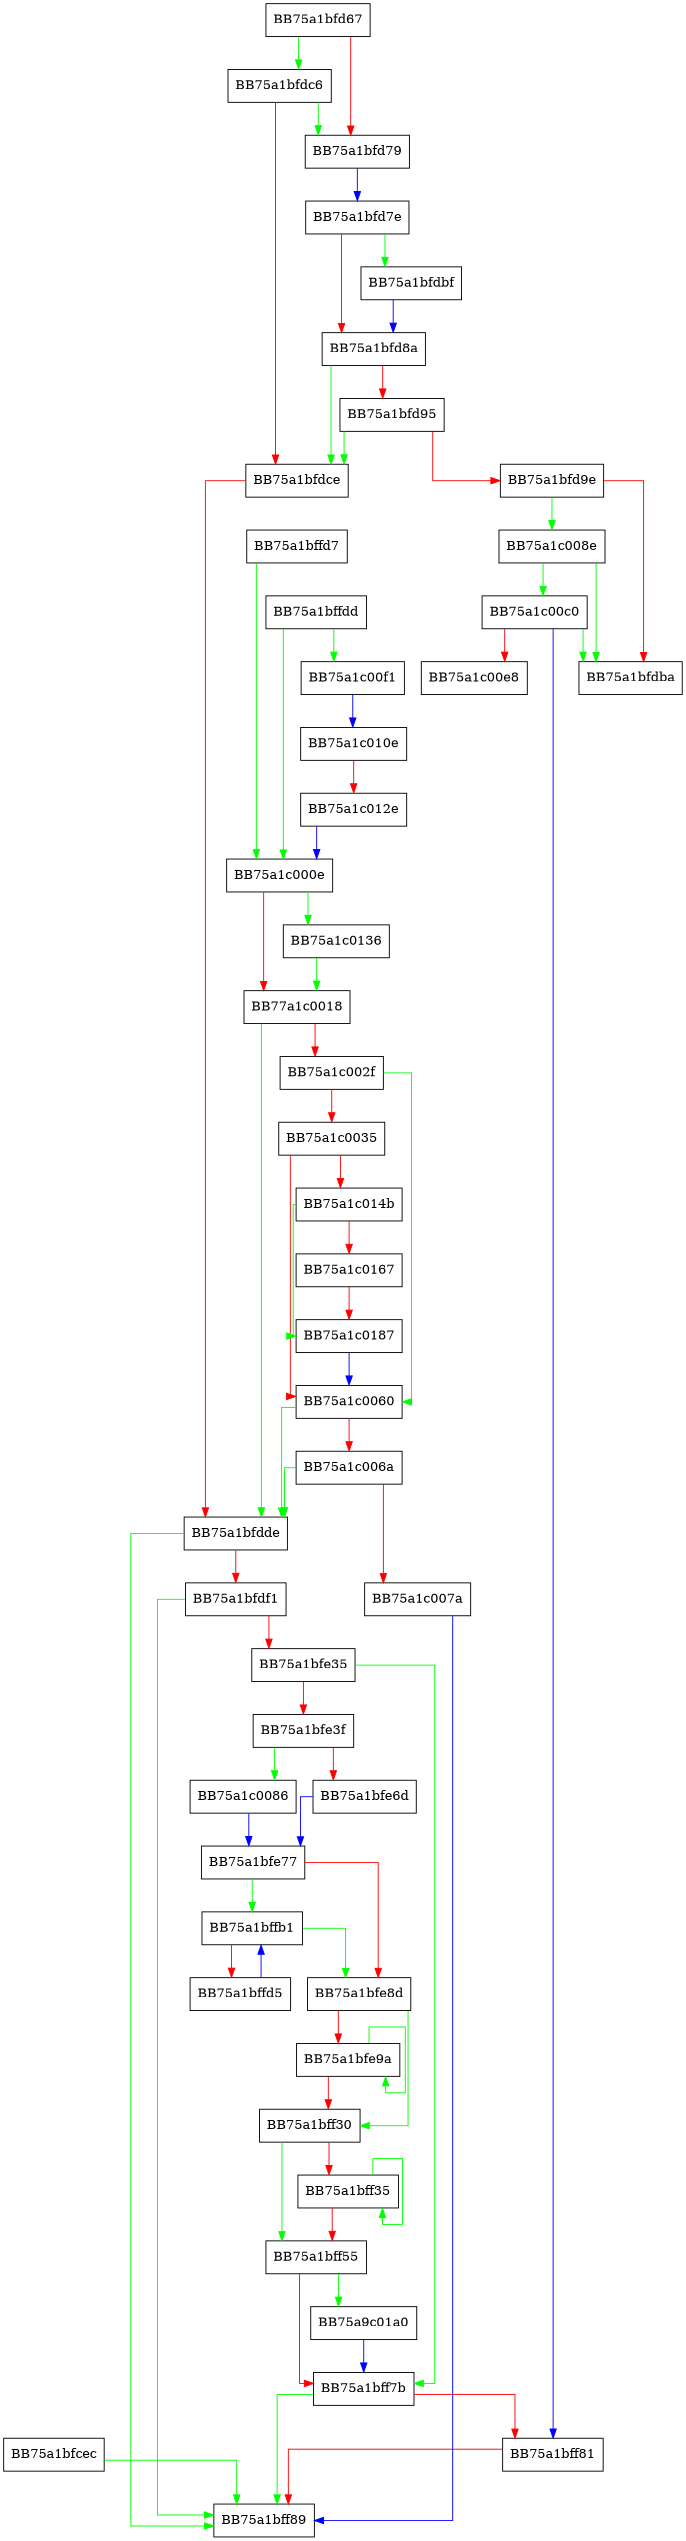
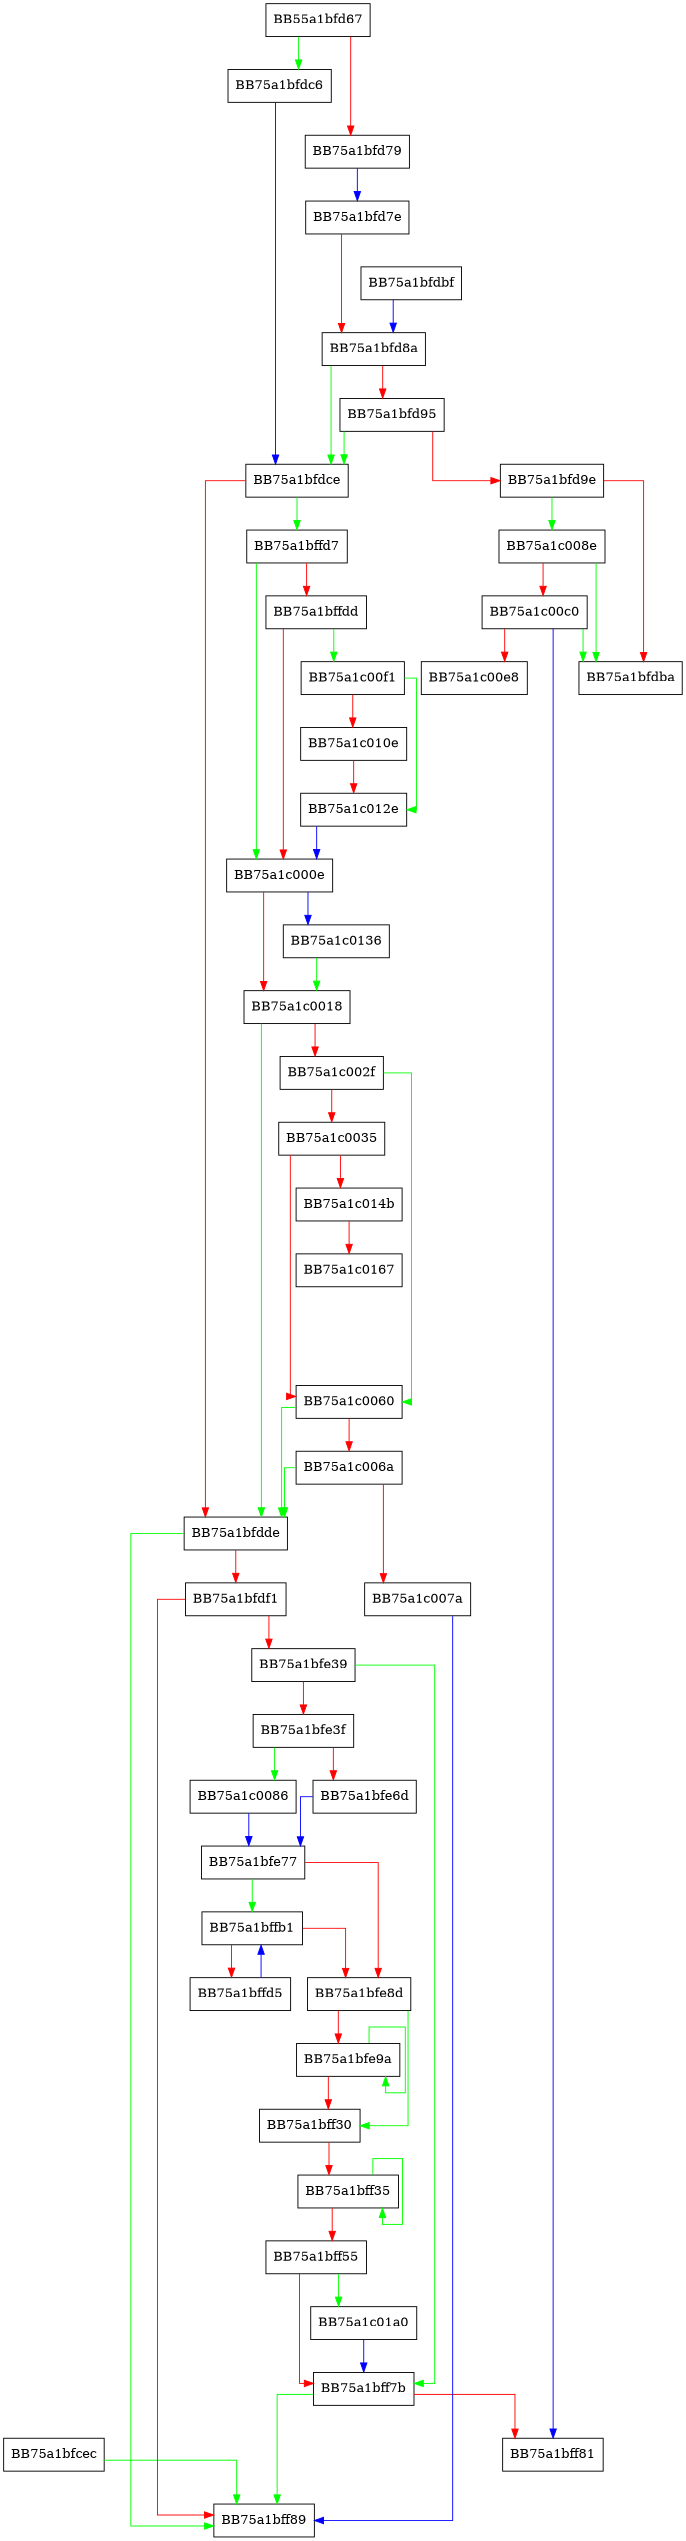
node "BB75a1bfd67": label "BB75a1bfd67" -> "BB55a1bfd67"
edge "BB75a1bfdc6" -> "BB75a1bfd79": removed
edge "BB75a1bfd7e" -> "BB75a1bfdbf": removed
edge "BB75a1bfdc6" -> "BB75a1bfdce": color red -> blue
edge "BB75a1bfdce" -> "BB75a1bffd7": added
edge "BB75a1bffd7" -> "BB75a1bffdd": added
edge "BB75a1c008e" -> "BB75a1c00c0": color green -> red
edge "BB75a1c00f1" -> "BB75a1c010e": color blue -> red
edge "BB75a1c00f1" -> "BB75a1c012e": added
edge "BB75a1bffdd" -> "BB75a1c000e": color green -> red
edge "BB75a1c000e" -> "BB75a1c0136": color green -> blue
node "BB77a1c0018": label "BB77a1c0018" -> "BB75a1c0018"
node "BB75a1c0187": removed
node "BB75a1bfe35": label "BB75a1bfe35" -> "BB75a1bfe39"
edge "BB75a1bffb1" -> "BB75a1bfe8d": color green -> red
edge "BB75a1bfdf1" -> "BB75a1bff89": color green -> red
edge "BB75a1bff30" -> "BB75a1bff55": removed
node "BB75a9c01a0": label "BB75a9c01a0" -> "BB75a1c01a0"
edge "BB75a1bff81" -> "BB75a1bff89": removed
